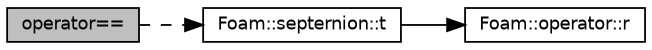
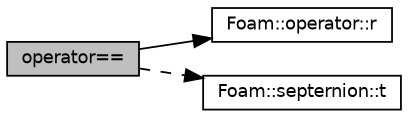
edge "Foam::septernion::t" -> "Foam::operator::r": now "operator==" -> "Foam::operator::r"
